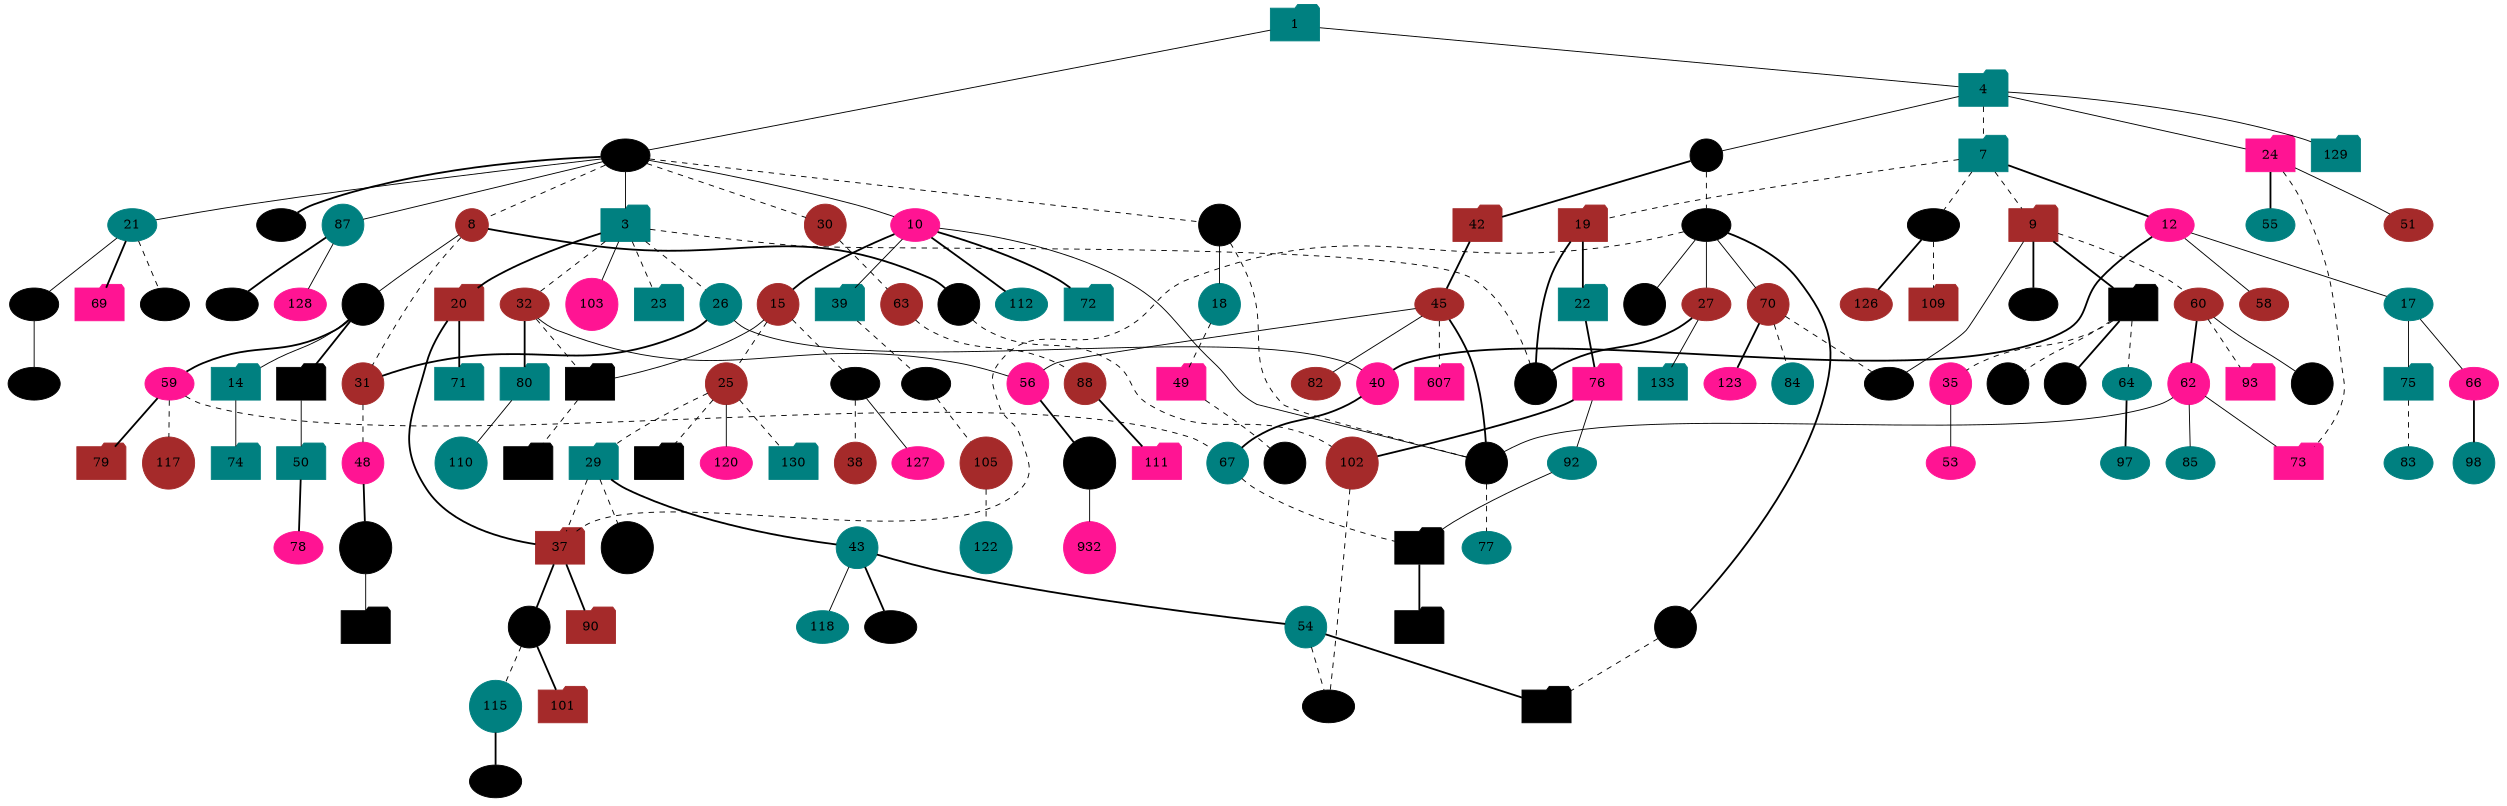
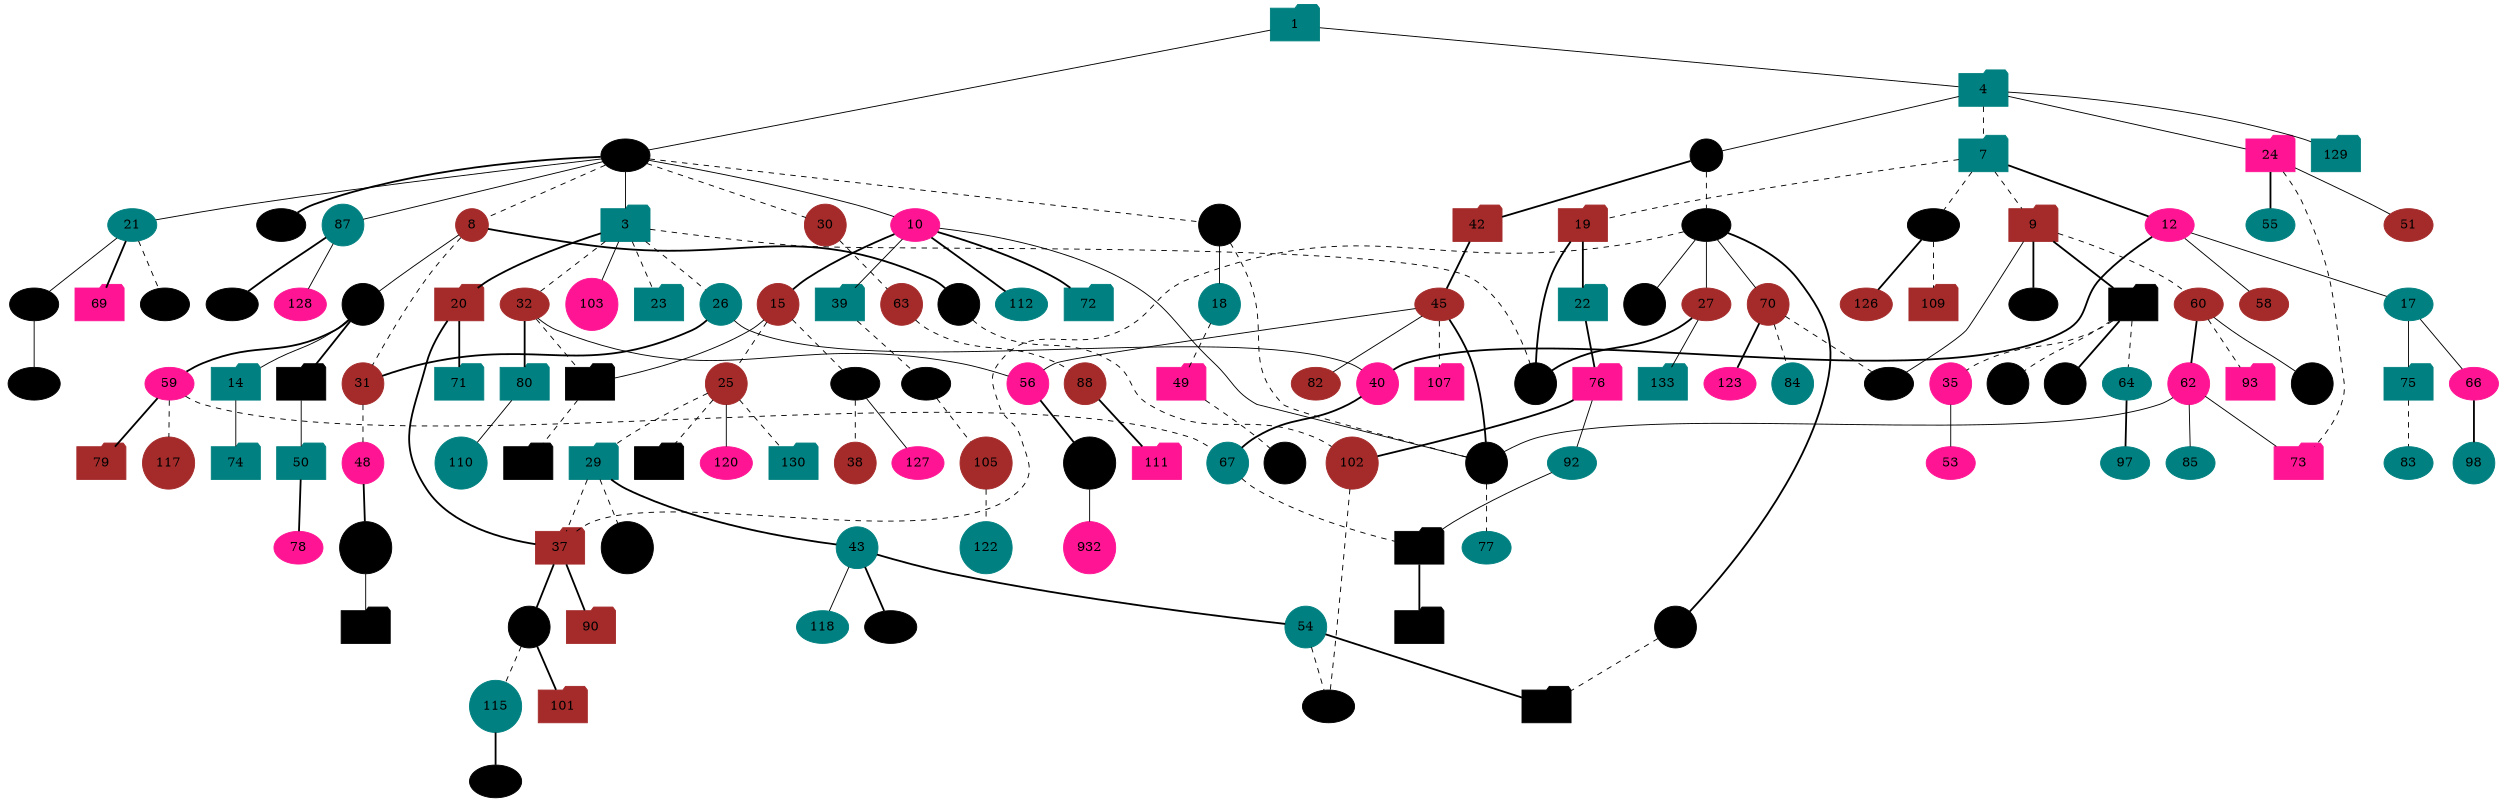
node "607": label "607" -> "107"
